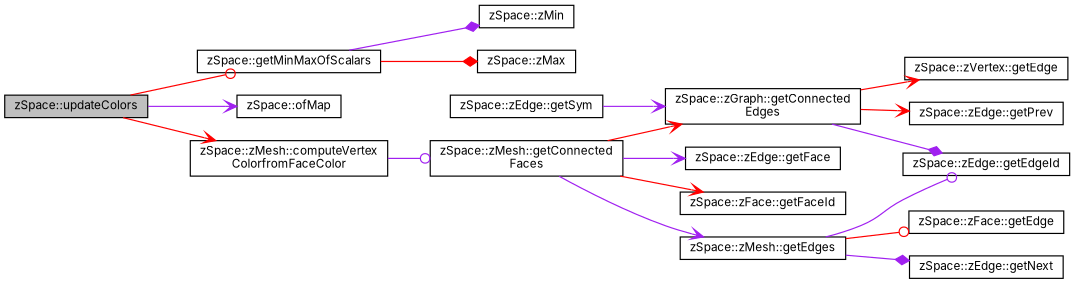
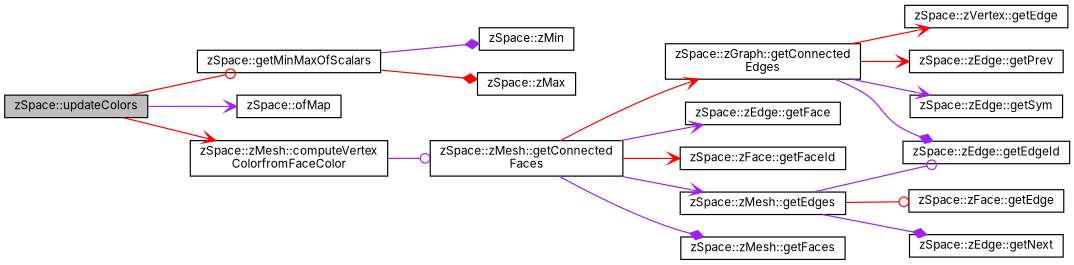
edge "zSpace::zEdge::getSym" -> "zSpace::zGraph::getConnected Edges": reversed
node "zSpace::zMesh::getFaces": added
